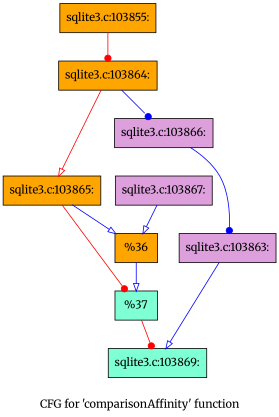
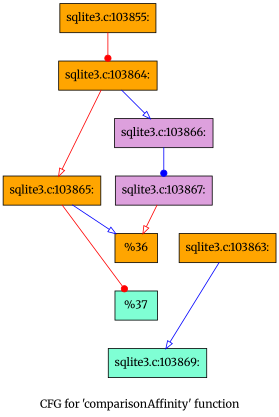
edge "sqlite3.c:103864:" -> "sqlite3.c:103866:": arrowhead dot -> onormal
edge "sqlite3.c:103866:" -> "sqlite3.c:103863:": now "sqlite3.c:103866:" -> "sqlite3.c:103867:"
edge "sqlite3.c:103867:" -> "%36": color blue -> red
node "sqlite3.c:103863:": fillcolor plum -> orange
edge "%36" -> "%37": removed
edge "%37" -> "sqlite3.c:103869:": removed
